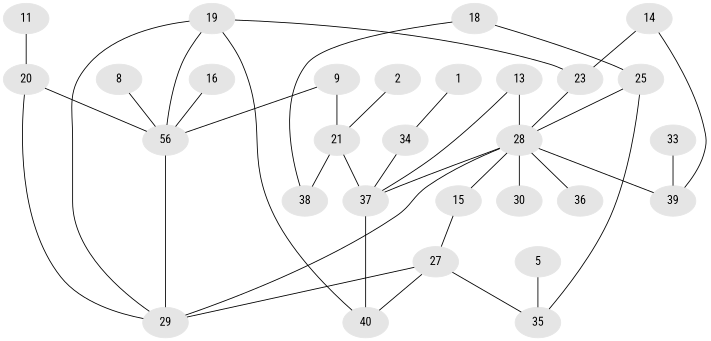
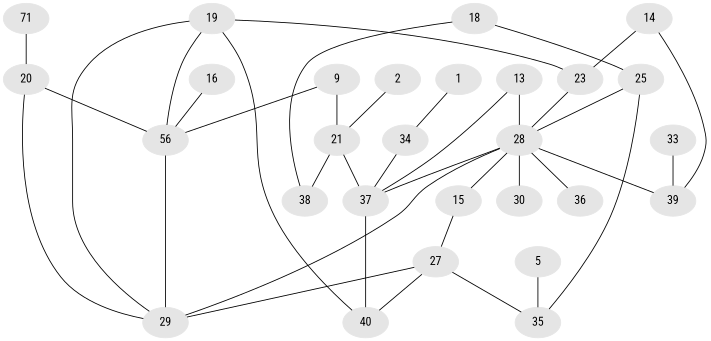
node "11": label "11" -> "71"
node "8": removed
